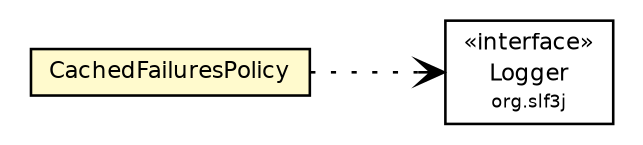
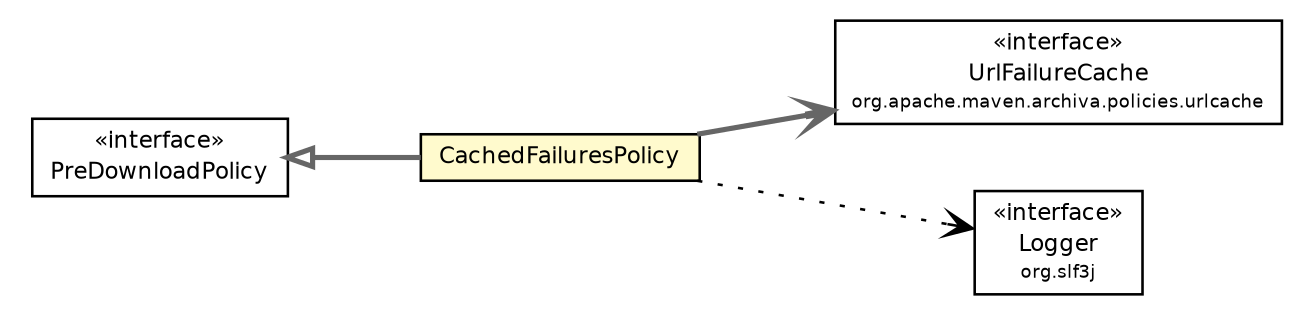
node "UrlFailureCache": added
node "PreDownloadPolicy": added
